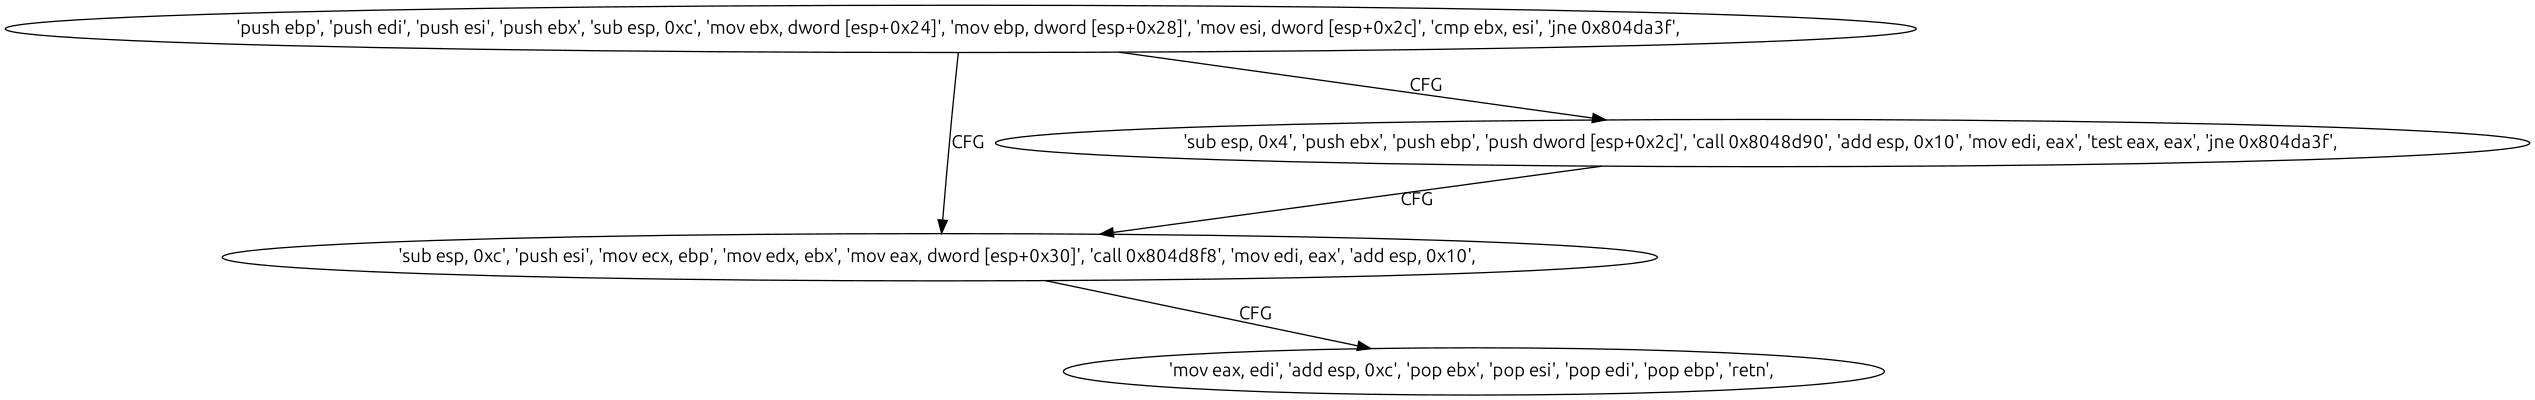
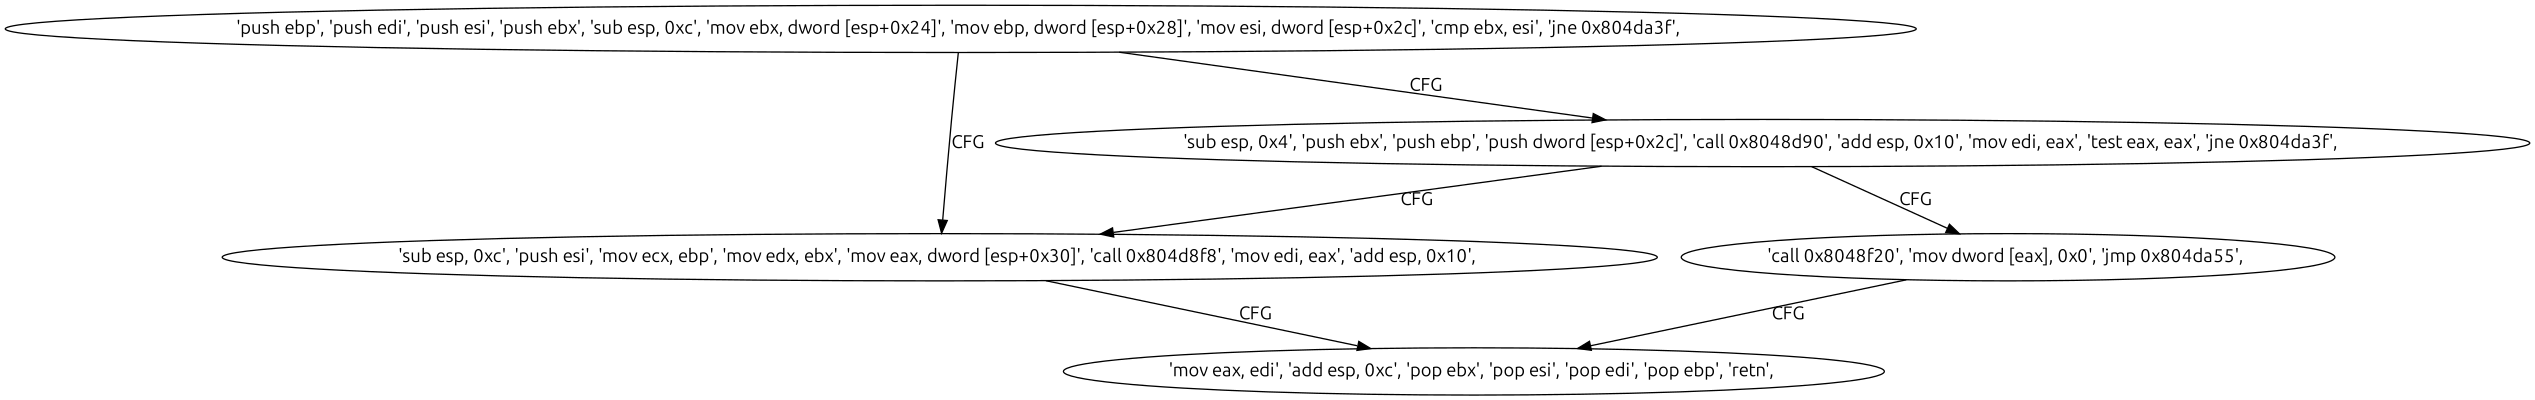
node "'call 0x8048f20', 'mov dword [eax], 0x0', 'jmp 0x804da55',": added
